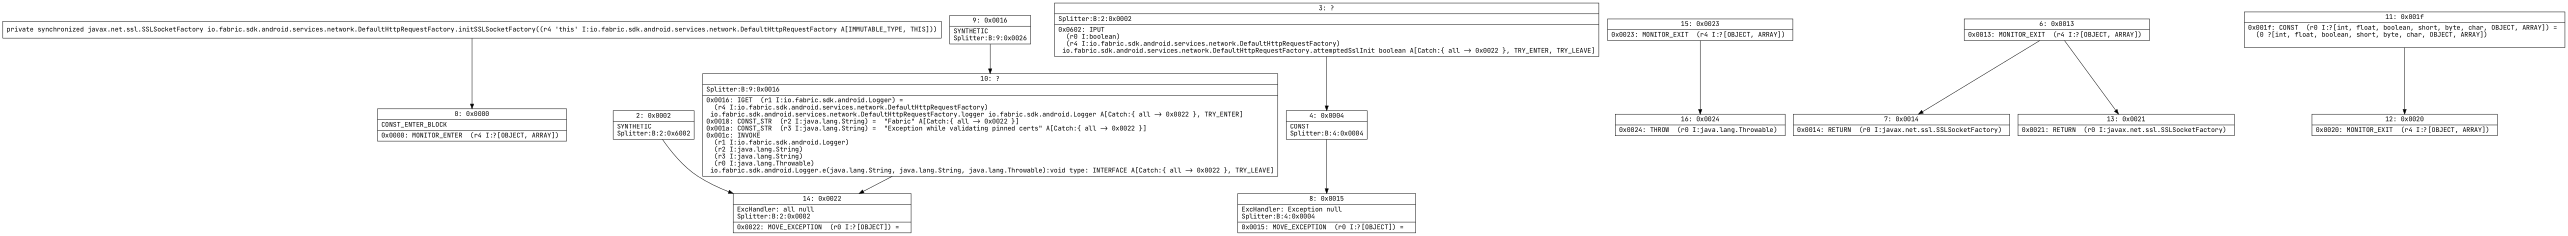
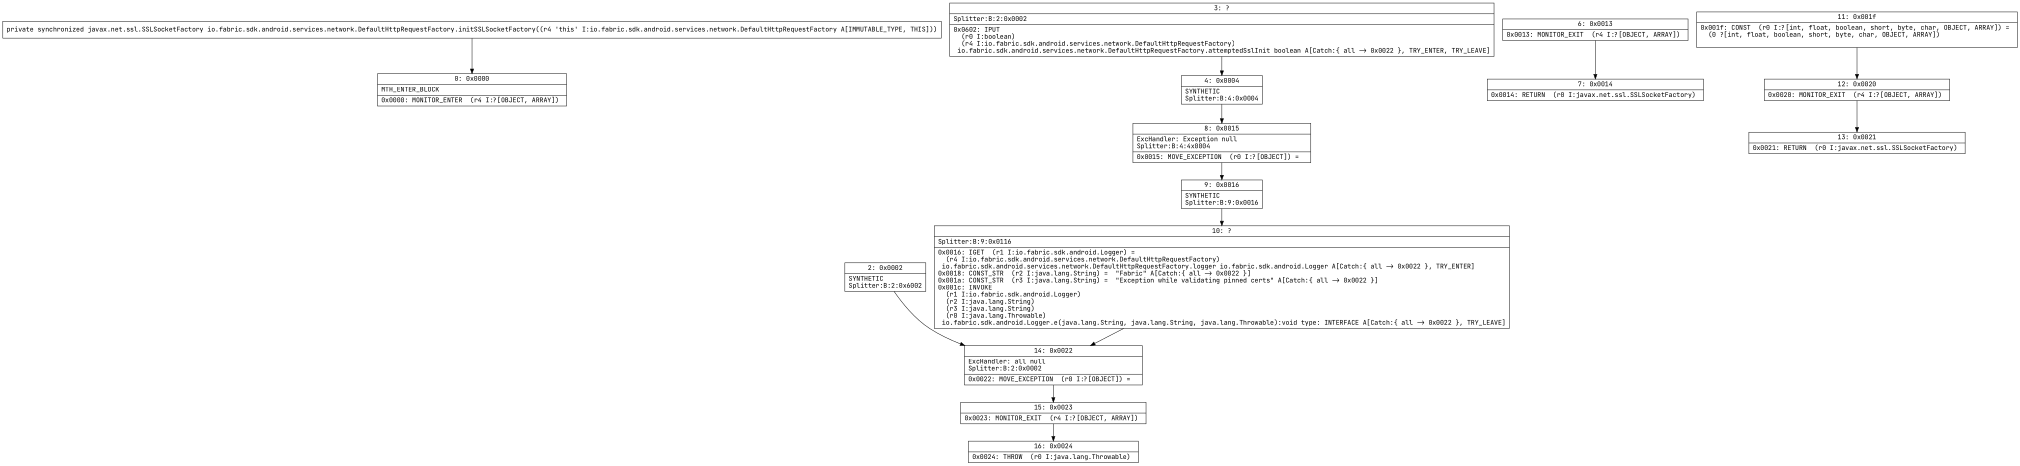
node "9: 0x0016": text "Splitter:B:9:0x0026" -> "Splitter:B:9:0x0016"
edge "6: 0x0013" -> "13: 0x0021": now "12: 0x0020" -> "13: 0x0021"
node "10: ?": text "Splitter:B:9:0x0016" -> "Splitter:B:9:0x0116"
node "0: 0x0000": text "CONST_ENTER_BLOCK" -> "MTH_ENTER_BLOCK"
node "4: 0x0004": text "CONST" -> "SYNTHETIC"
edge "8: 0x0015" -> "9: 0x0016": added
node "8: 0x0015": text "Splitter:B:4:0x0004" -> "Splitter:B:4:4x0004"
edge "14: 0x0022" -> "15: 0x0023": added
